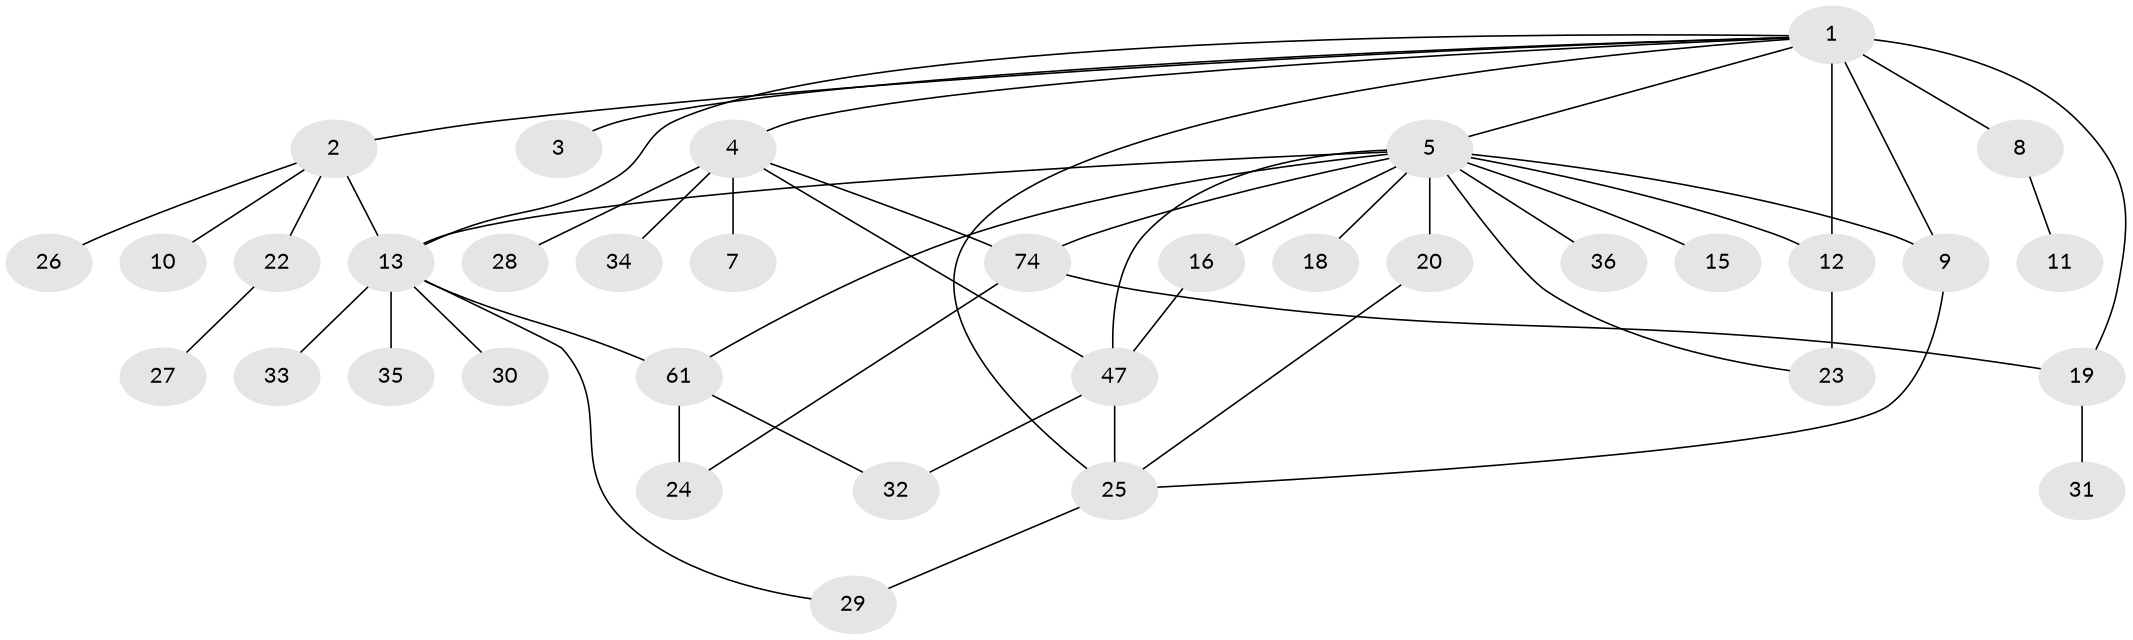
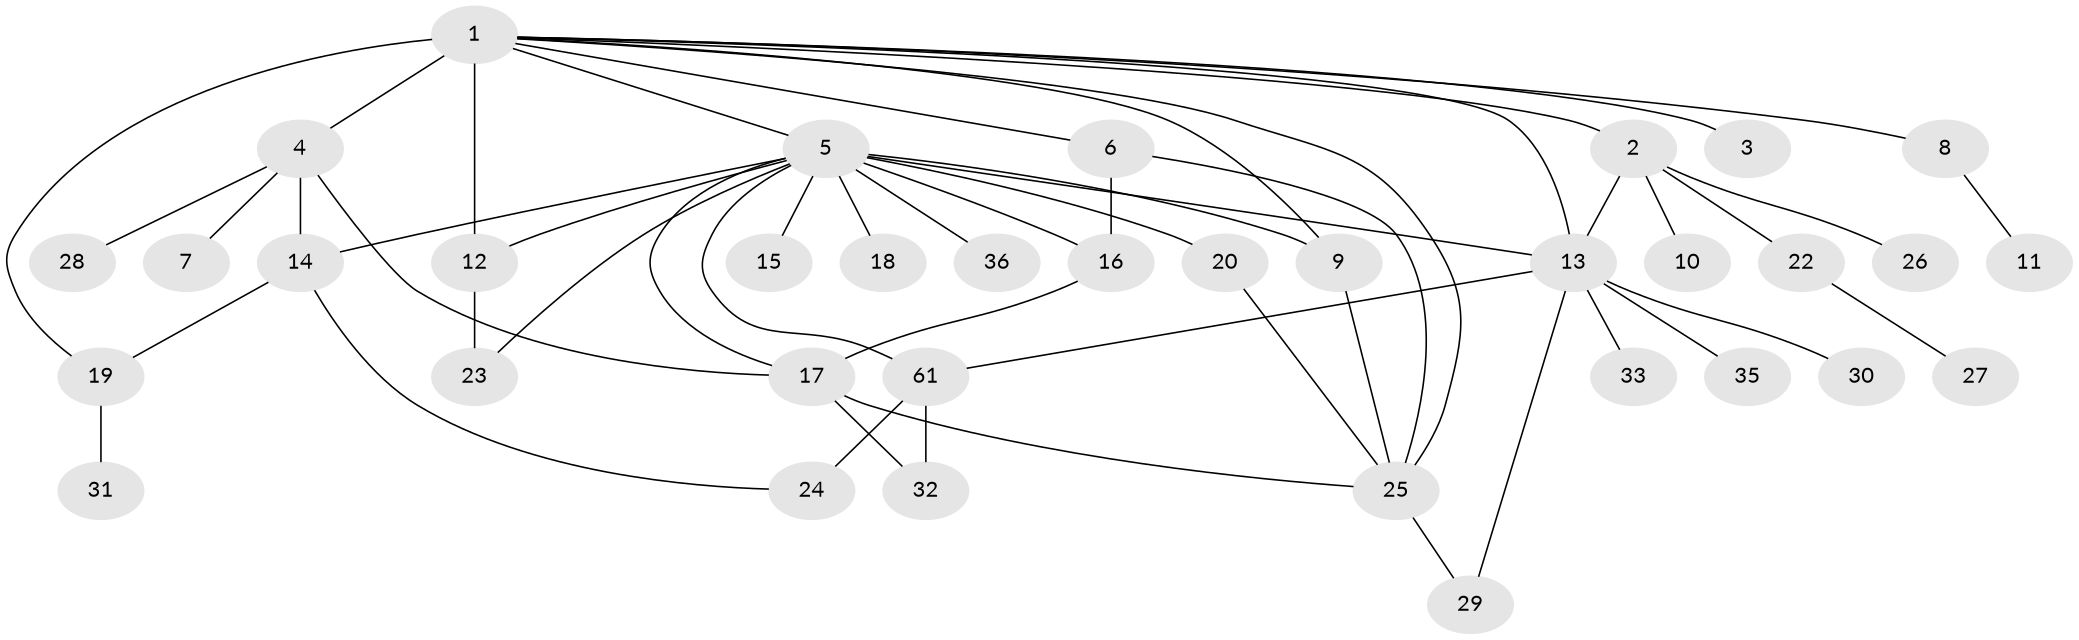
node "6": added
node "34": removed
node "74": label "74" -> "14"
node "47": label "47" -> "17"
